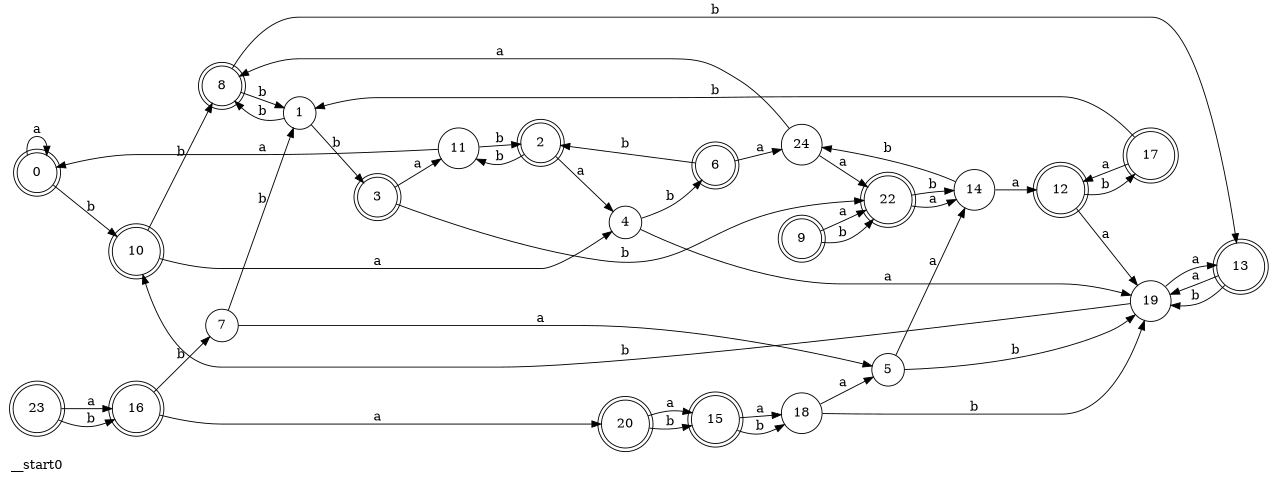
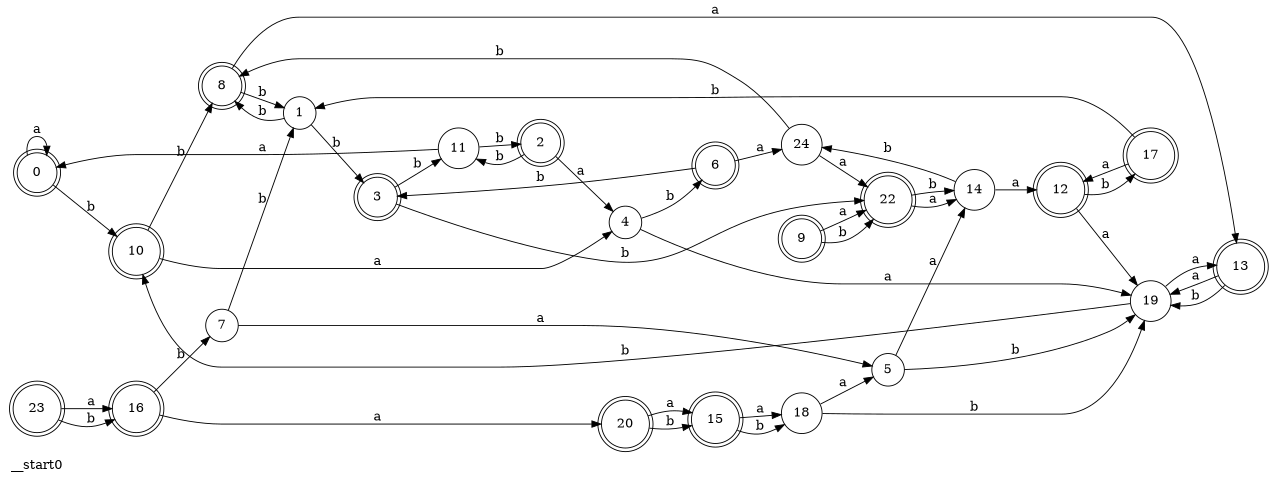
edge "8" -> "13": label "b" -> "a"
edge "24" -> "8": label "a" -> "b"
edge "6" -> "2": now "6" -> "3"
edge "3" -> "11": label "a" -> "b"
